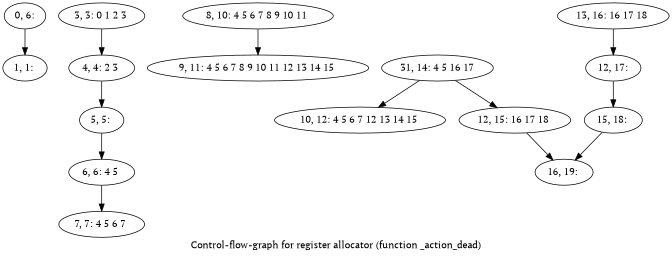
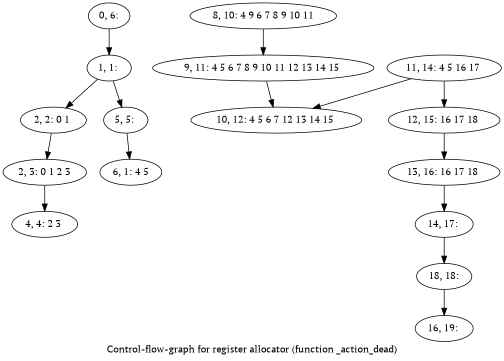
node "3, 3: 0 1 2 3": label "3, 3: 0 1 2 3" -> "2, 3: 0 1 2 3"
node "8, 10: 4 5 6 7 8 9 10 11": label "8, 10: 4 5 6 7 8 9 10 11" -> "8, 10: 4 9 6 7 8 9 10 11"
node "31, 14: 4 5 16 17": label "31, 14: 4 5 16 17" -> "11, 14: 4 5 16 17"
node "12, 17:": label "12, 17:" -> "14, 17:"
edge "4, 4: 2 3" -> "5, 5:": now "1, 1:" -> "5, 5:"
edge "9, 11: 4 5 6 7 8 9 10 11 12 13 14 15" -> "10, 12: 4 5 6 7 12 13 14 15": added
node "2, 2: 0 1": added
node "15, 18:": label "15, 18:" -> "18, 18:"
edge "12, 15: 16 17 18" -> "16, 19:": now "12, 15: 16 17 18" -> "13, 16: 16 17 18"
node "6, 6: 4 5": label "6, 6: 4 5" -> "6, 1: 4 5"
node "7, 7: 4 5 6 7": removed
